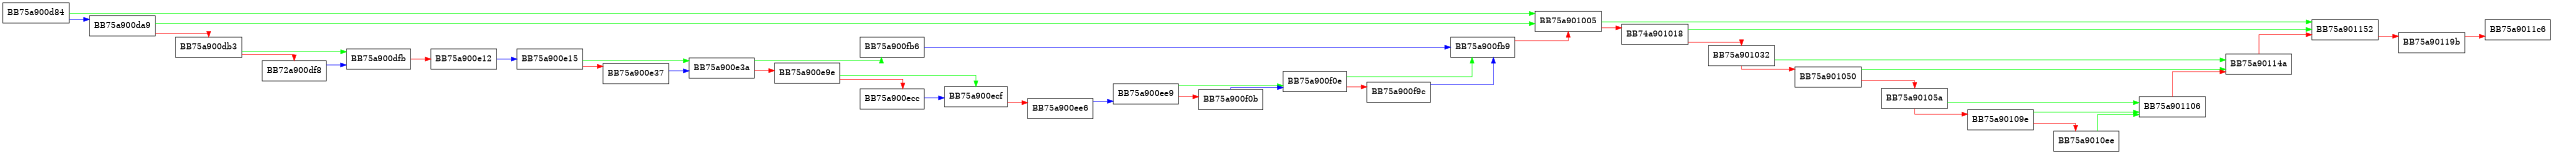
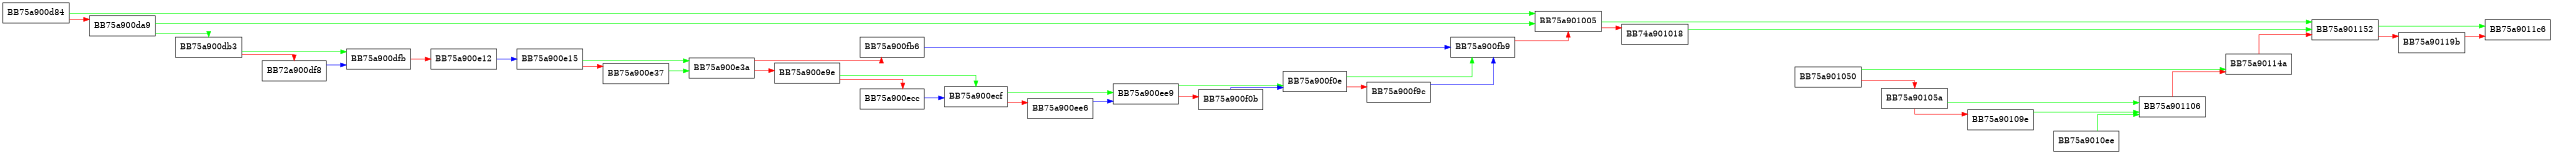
edge "BB75a900d84" -> "BB75a900da9": color blue -> red
edge "BB75a901152" -> "BB75a9011c6": added
edge "BB75a900da9" -> "BB75a900db3": color red -> green
node "BB75a901032": removed
edge "BB75a900e3a" -> "BB75a900fb6": color green -> red
edge "BB75a900e37" -> "BB75a900e3a": color blue -> green
edge "BB75a900ecf" -> "BB75a900ee9": added
edge "BB75a90109e" -> "BB75a9010ee": removed
